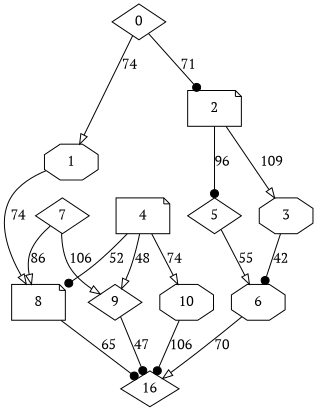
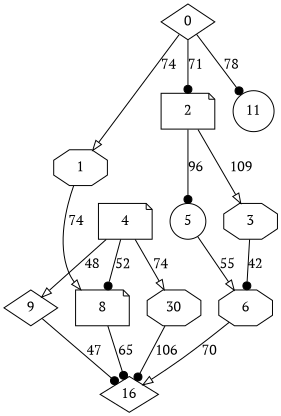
node "11": added
node "7": removed
node "5": shape diamond -> circle
node "10": label "10" -> "30"
